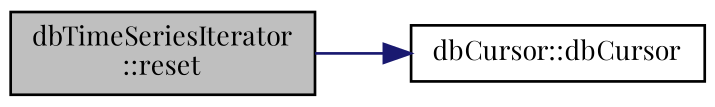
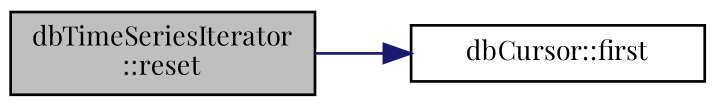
node "dbCursor::dbCursor": label "dbCursor::dbCursor" -> "dbCursor::first"
